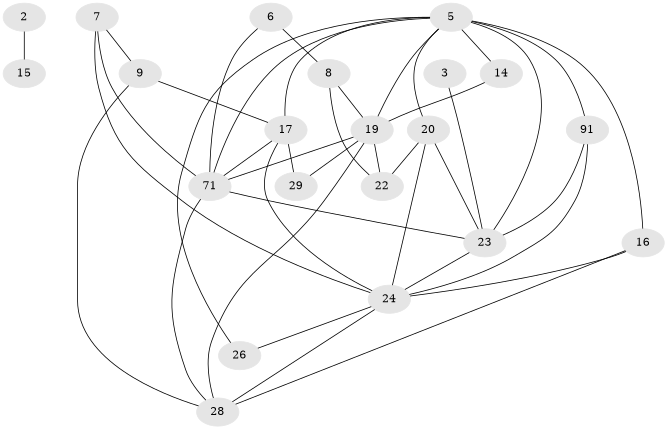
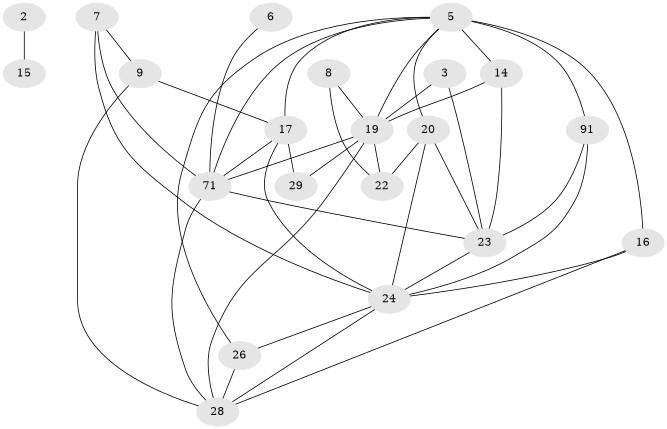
edge "6" -- "8": removed
edge "3" -- "19": added
edge "5" -- "23": now "14" -- "23"
edge "26" -- "28": added
